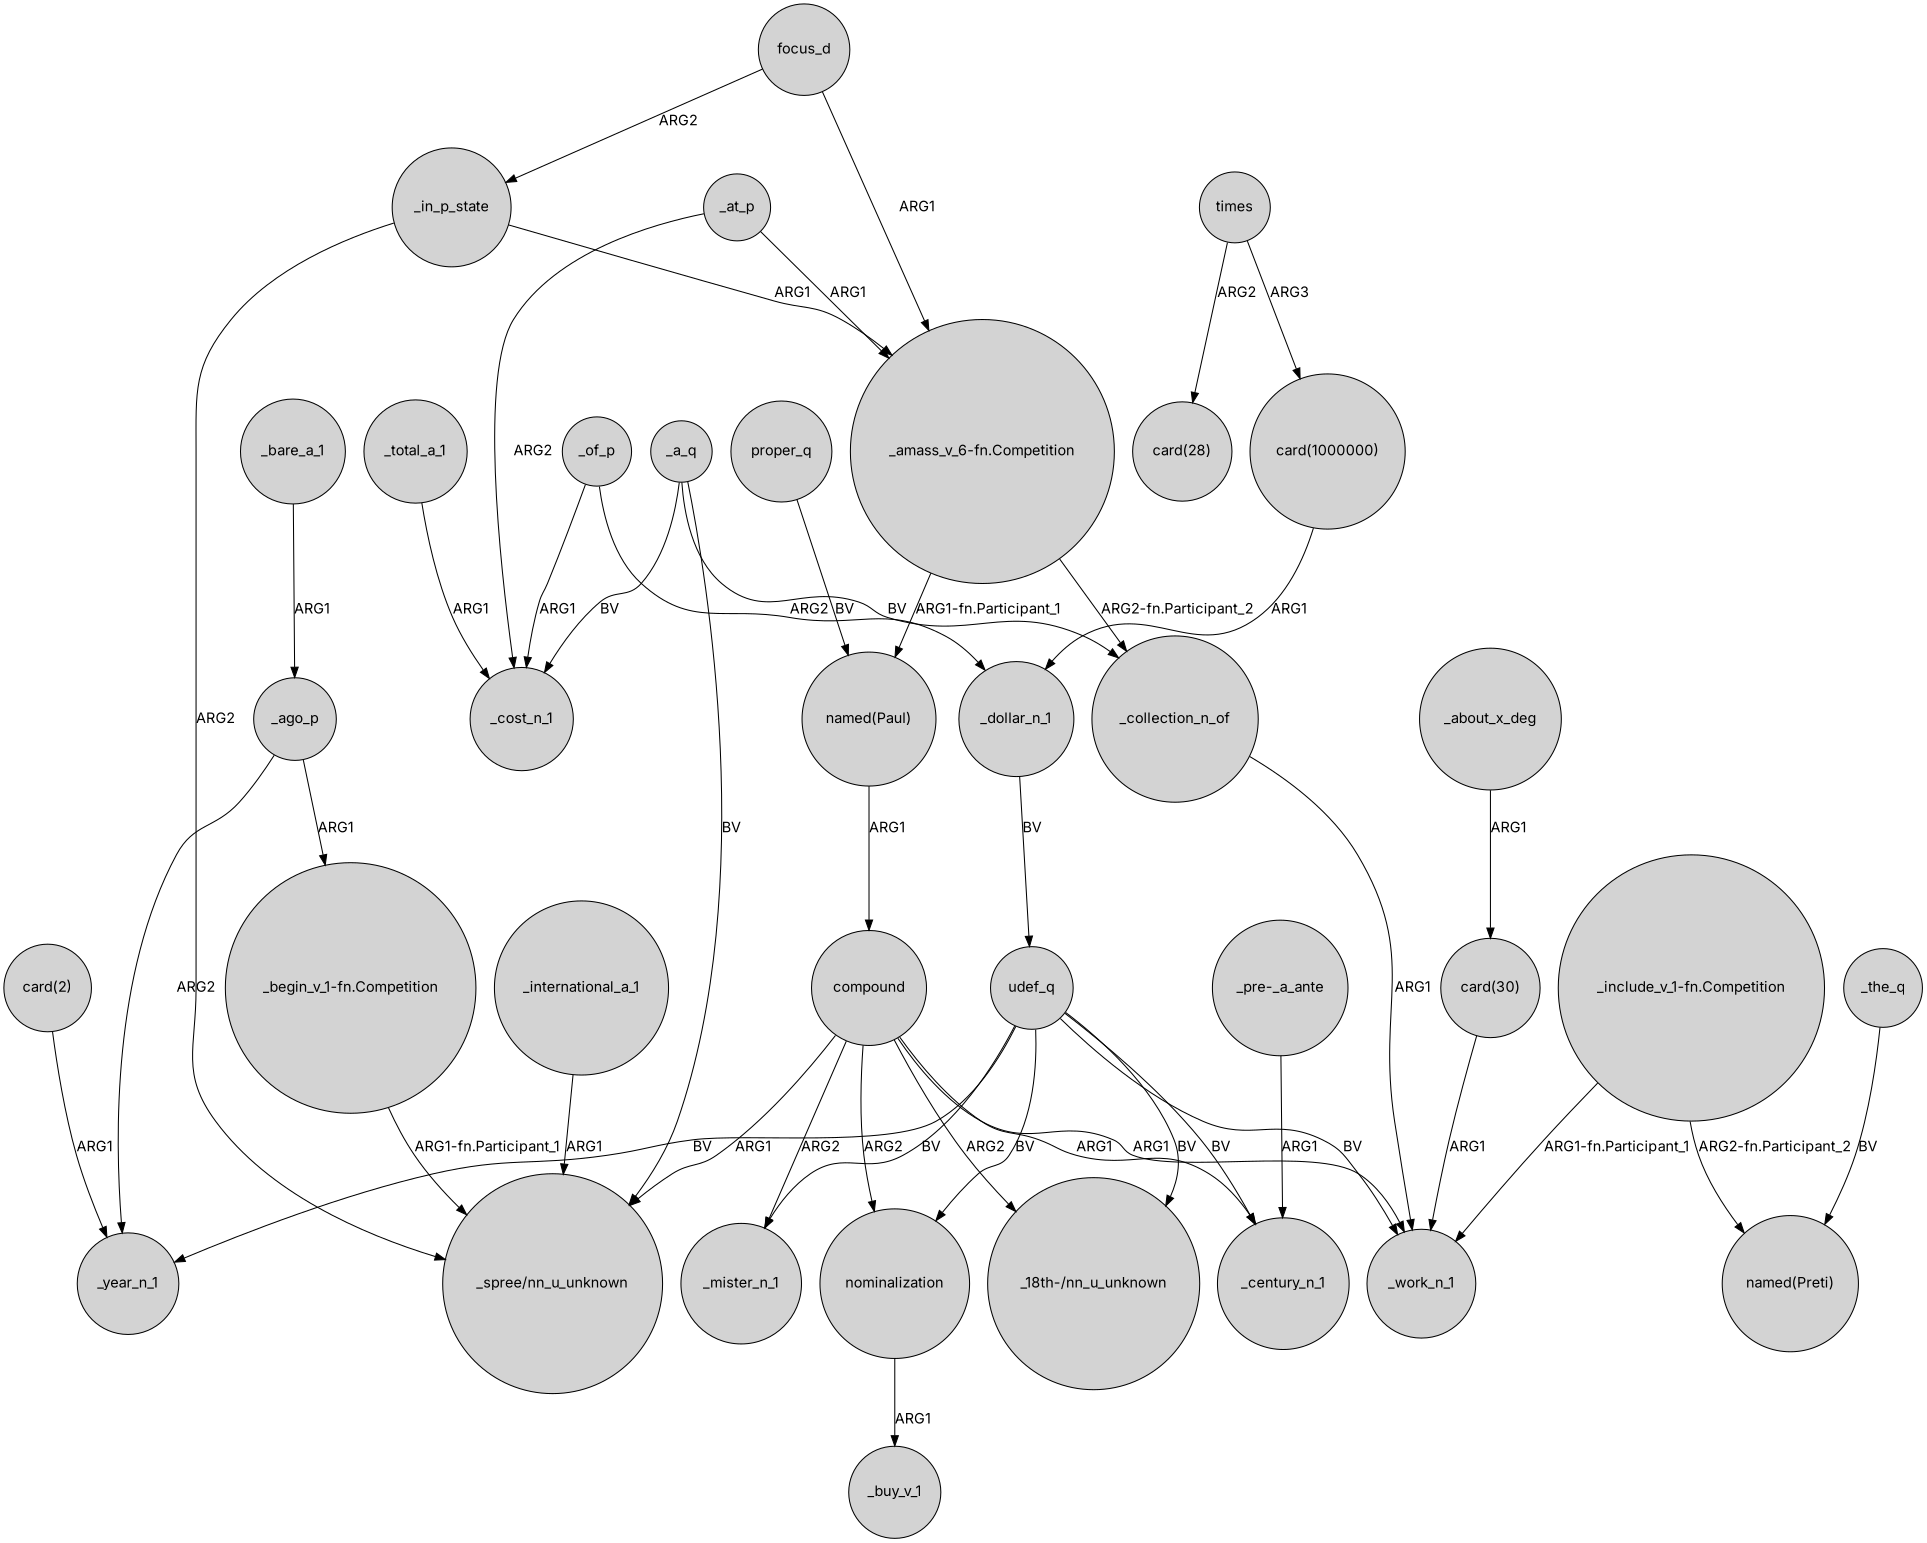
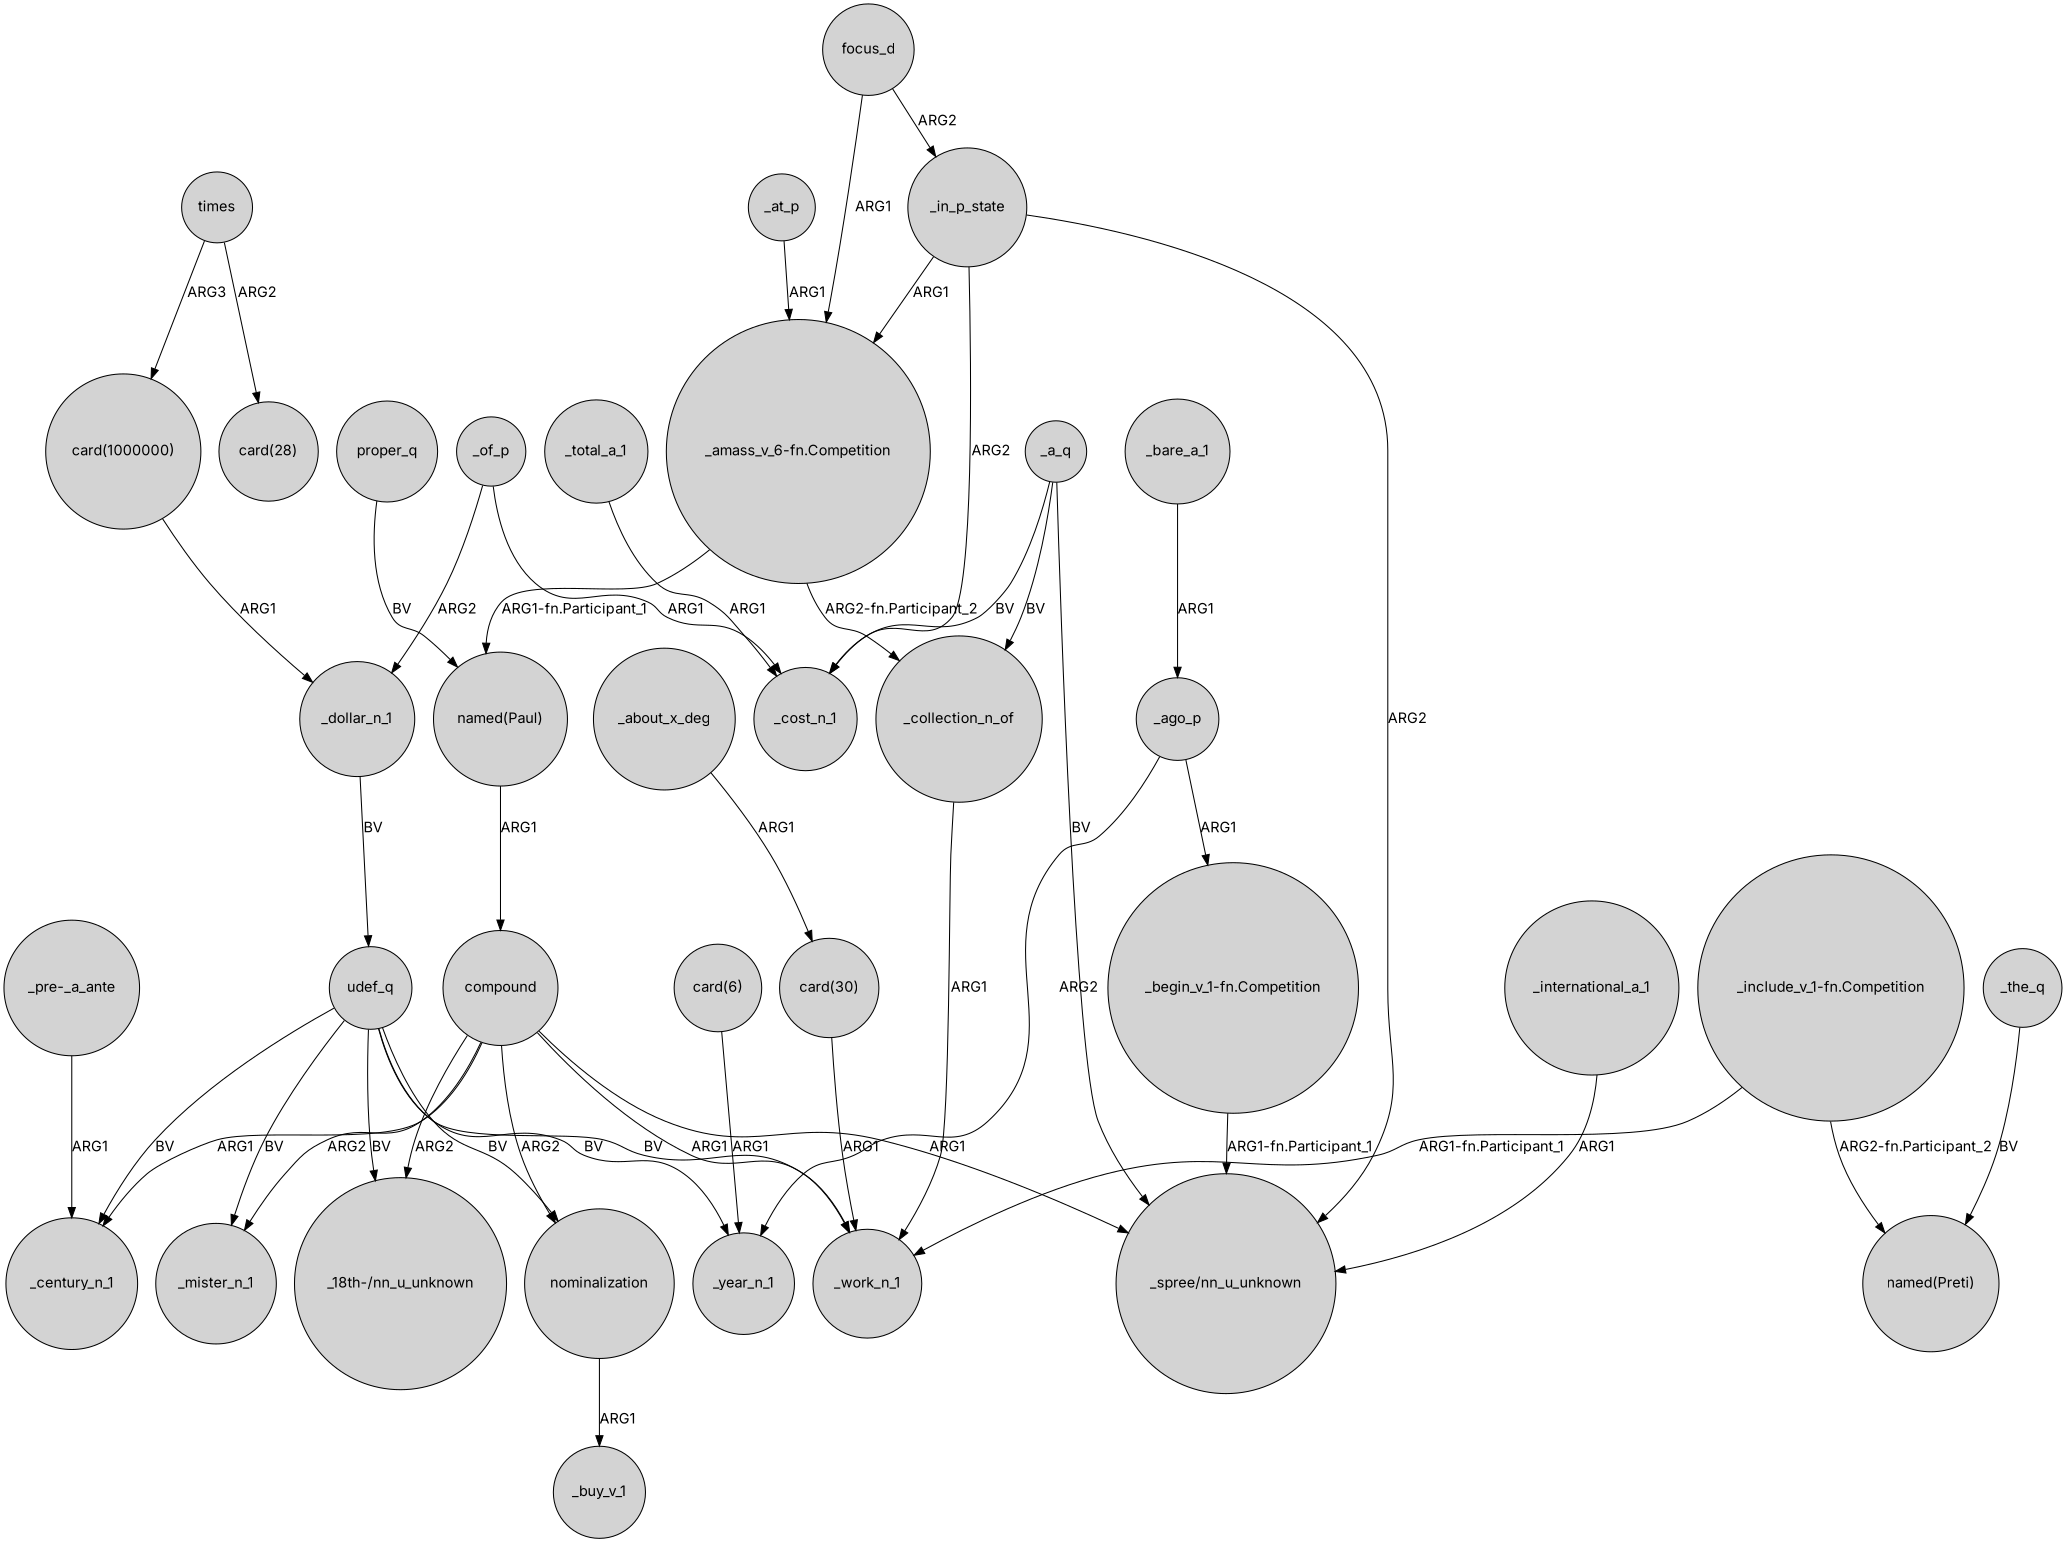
edge "_at_p" -> "_cost_n_1": now "_in_p_state" -> "_cost_n_1"
node "card(2)": label "card(2)" -> "card(6)"
